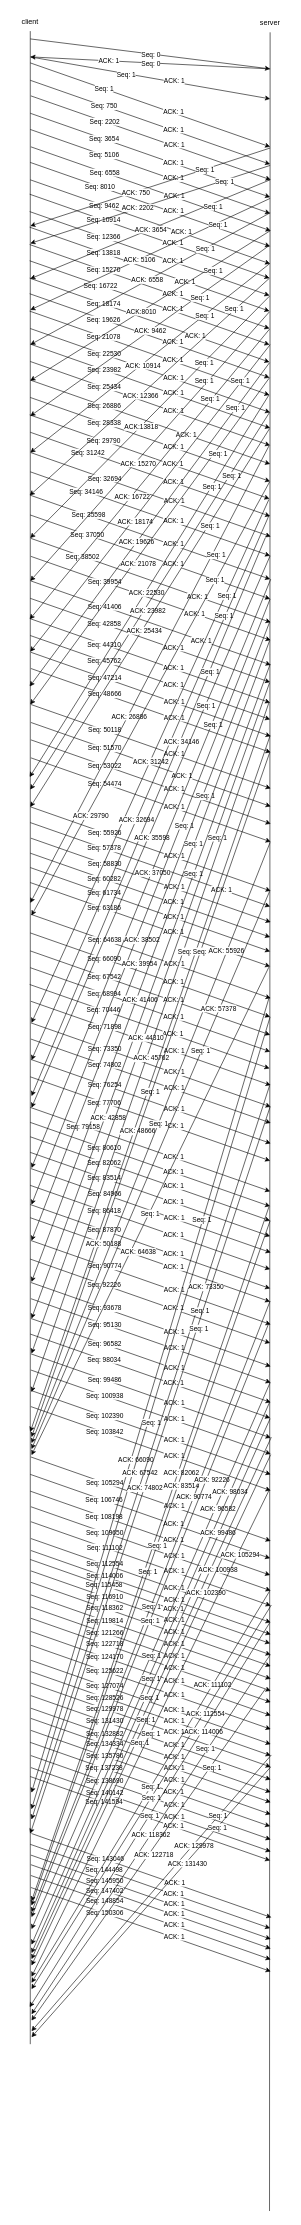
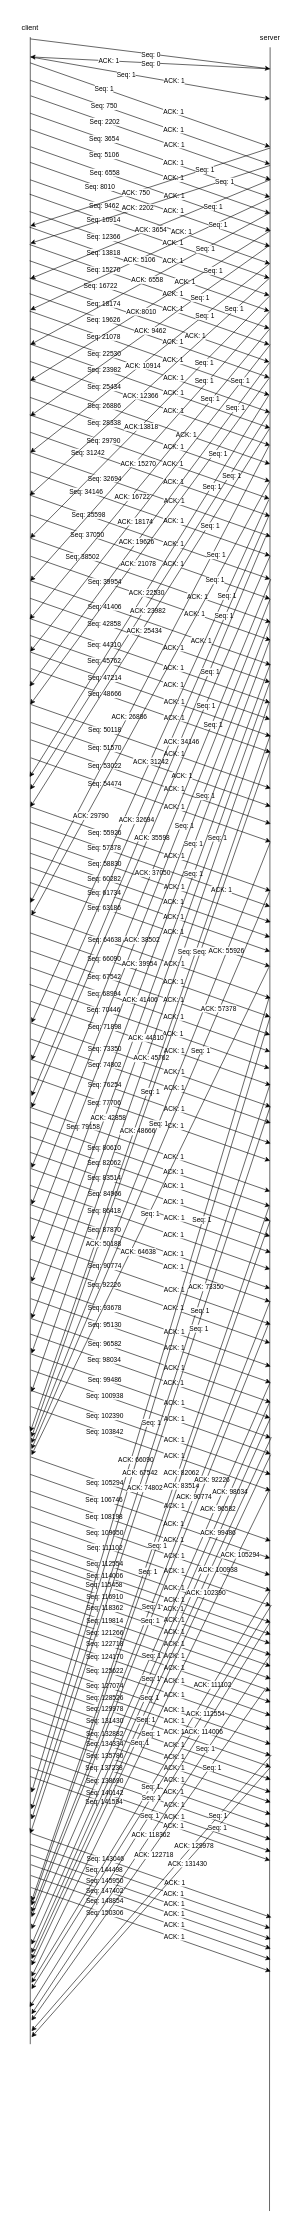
node "client": moved (30, 21) -> (30, 27)
node "server": moved (270, 23) -> (270, 38)
